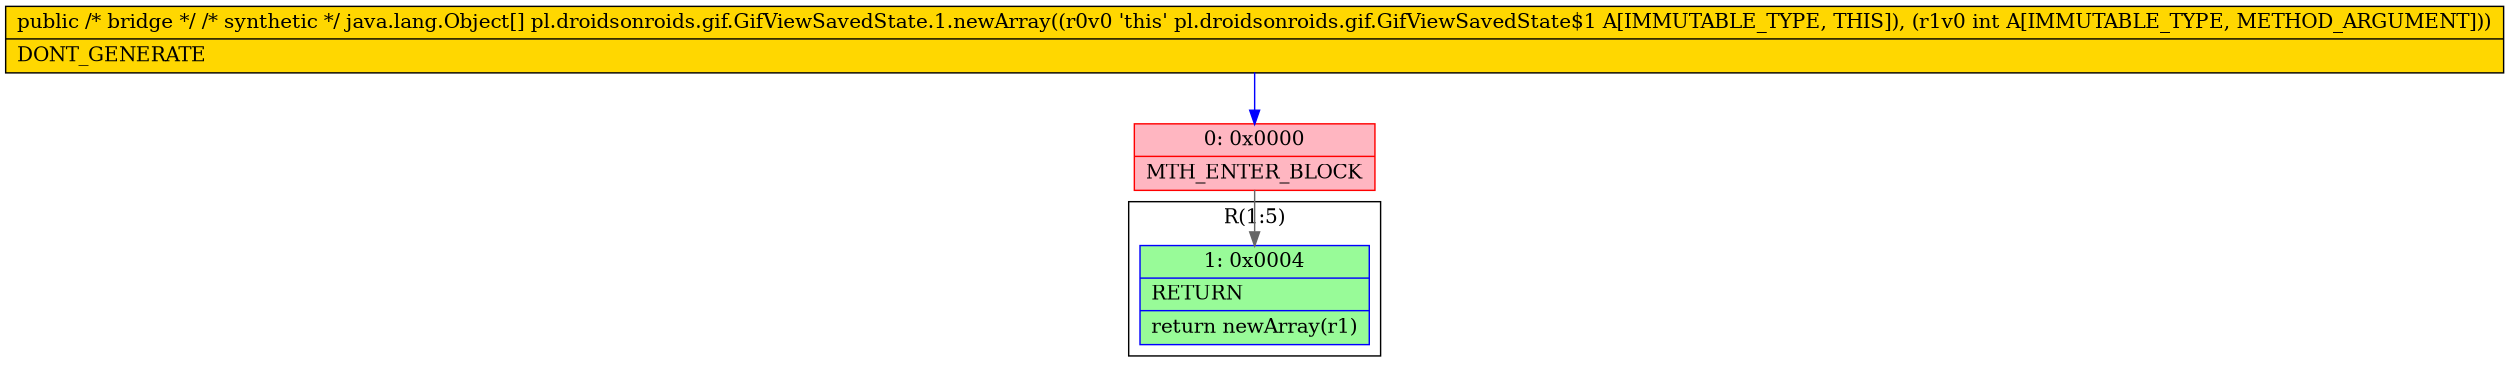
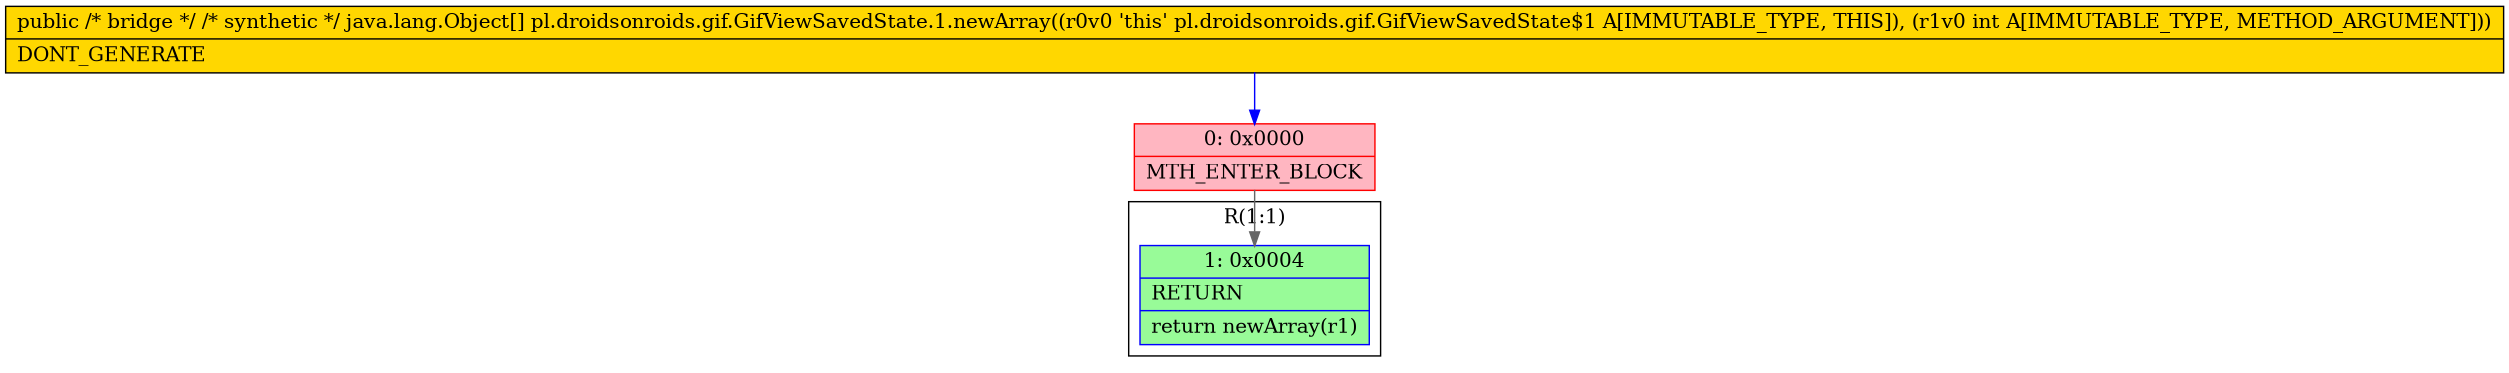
cluster "R(1:5)": label "R(1:5)" -> "R(1:1)"
